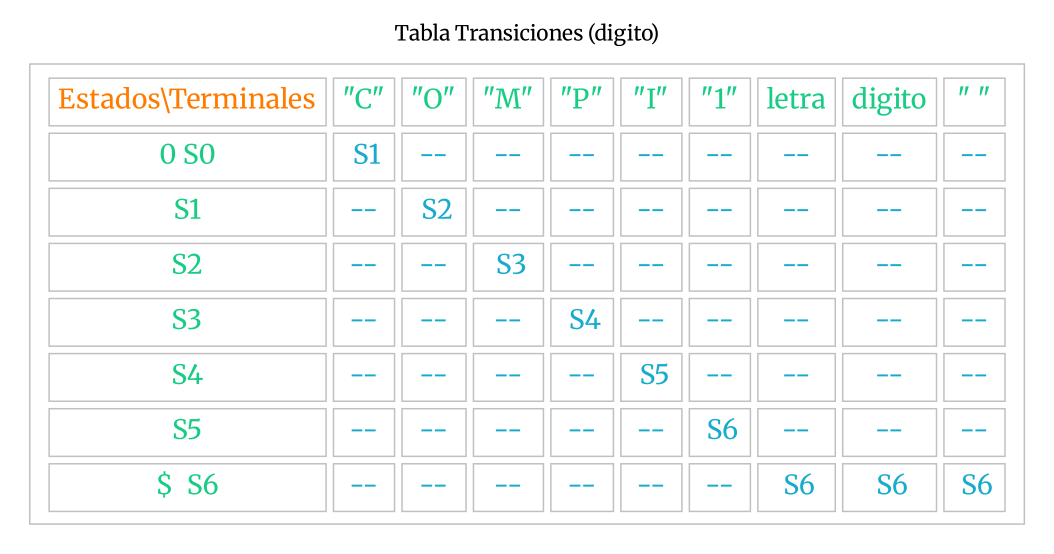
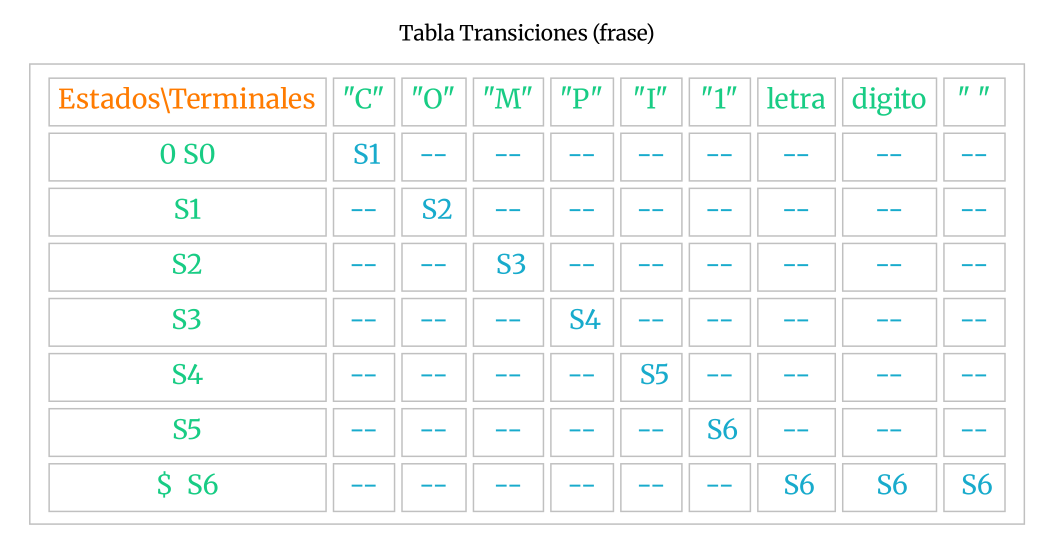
cluster "Tabla Transiciones (digito)": label "Tabla Transiciones (digito)" -> "Tabla Transiciones (frase)"
